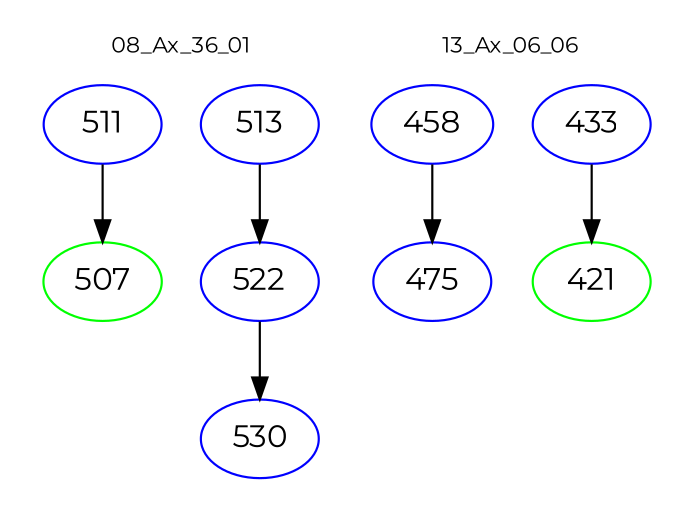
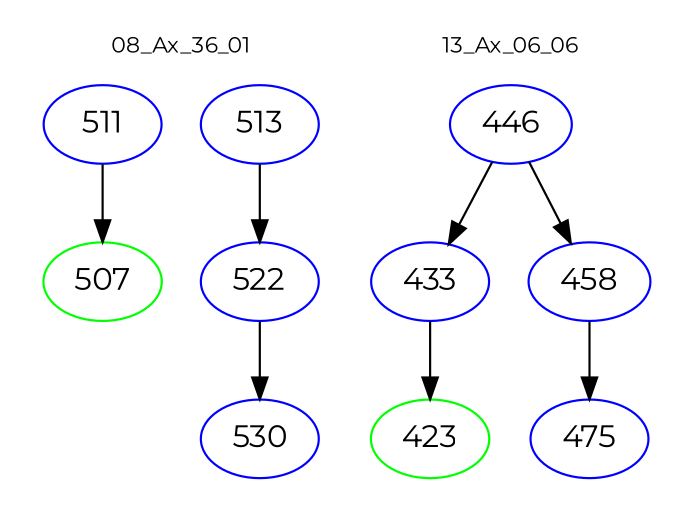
node "446": added
node "421": label "421" -> "423"
